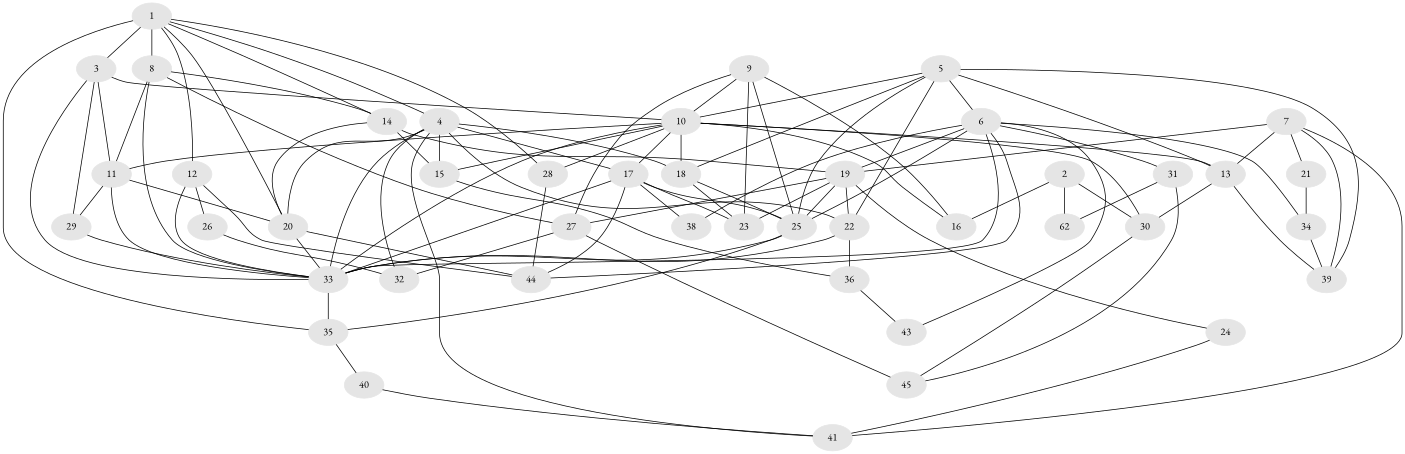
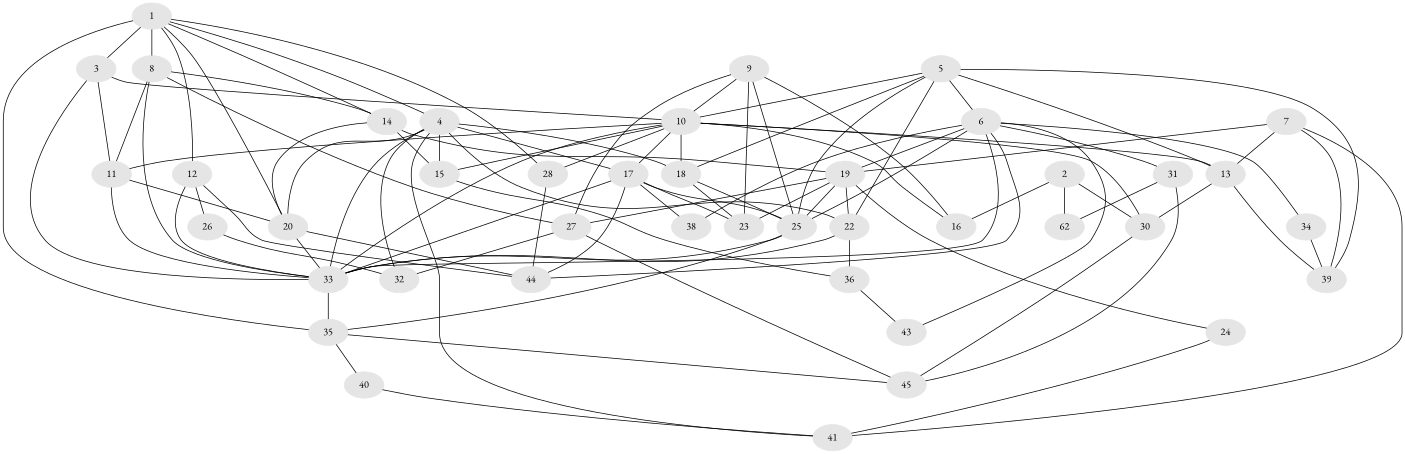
node "21": removed
node "29": removed
edge "35" -- "45": added
